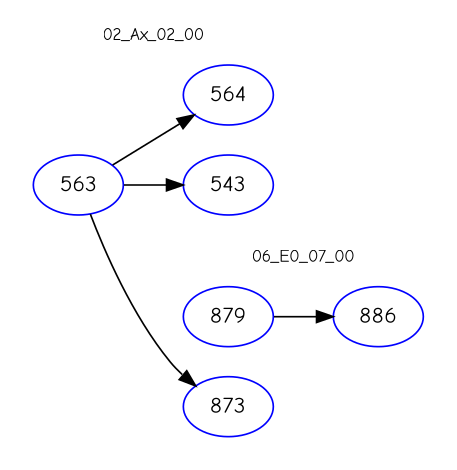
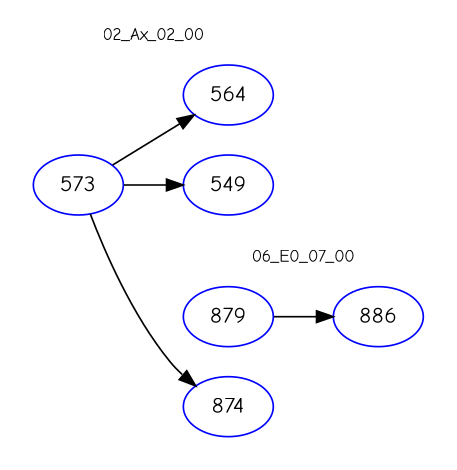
node "563": label "563" -> "573"
node "543": label "543" -> "549"
node "873": label "873" -> "874"
